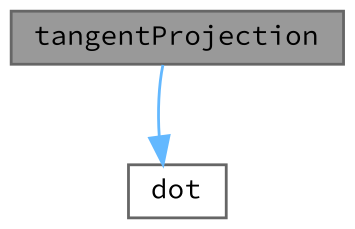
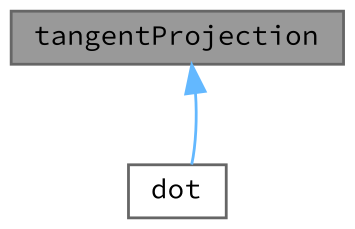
edge "tangentProjection" -> "dot": reversed
